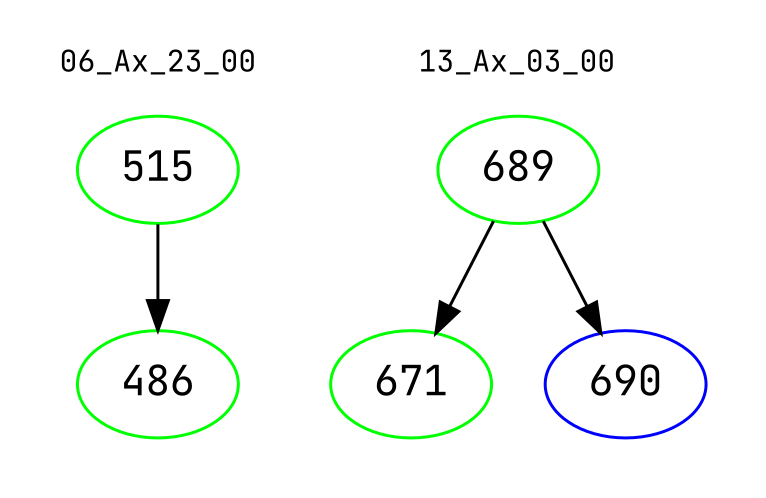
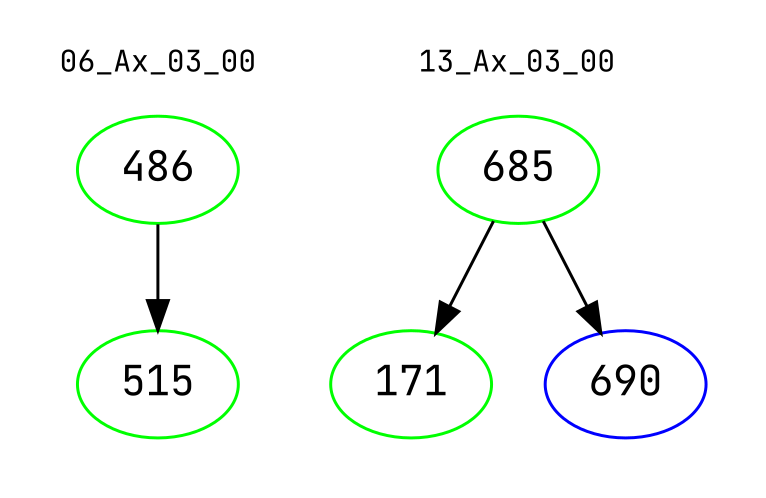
cluster "06_Ax_23_00": label "06_Ax_23_00" -> "06_Ax_03_00"
node "689": label "689" -> "685"
edge "515" -> "486": reversed
node "671": label "671" -> "171"
